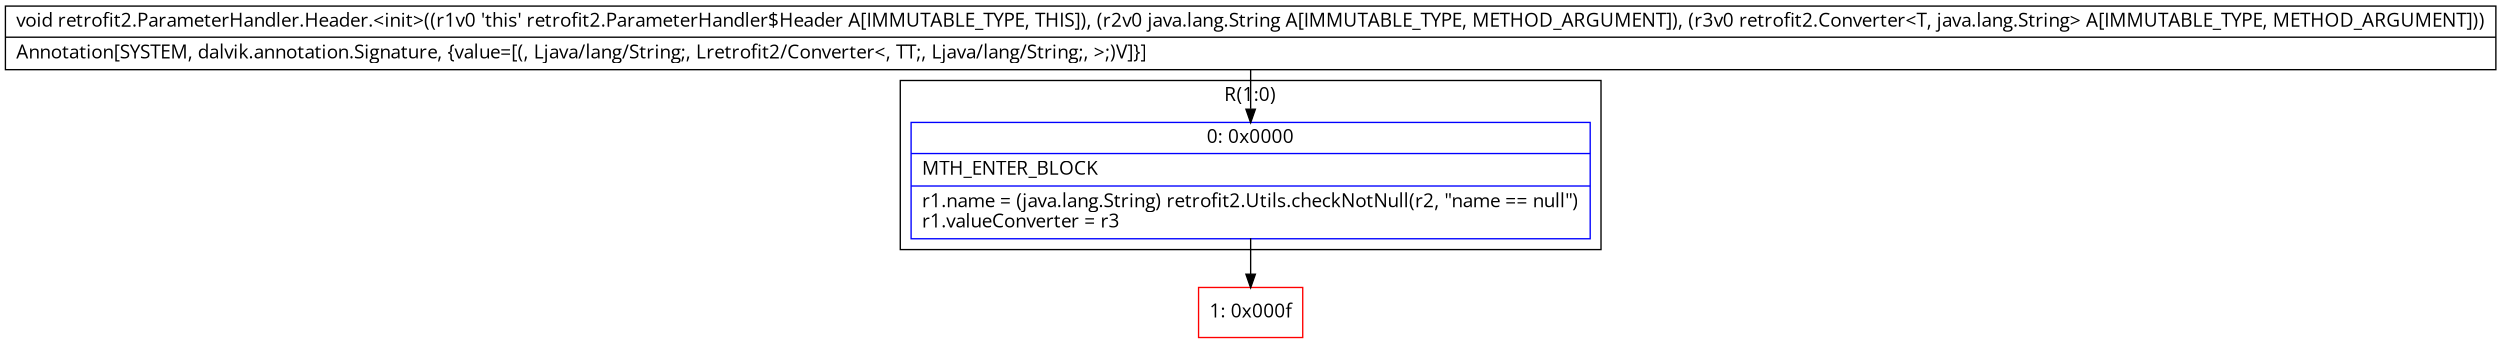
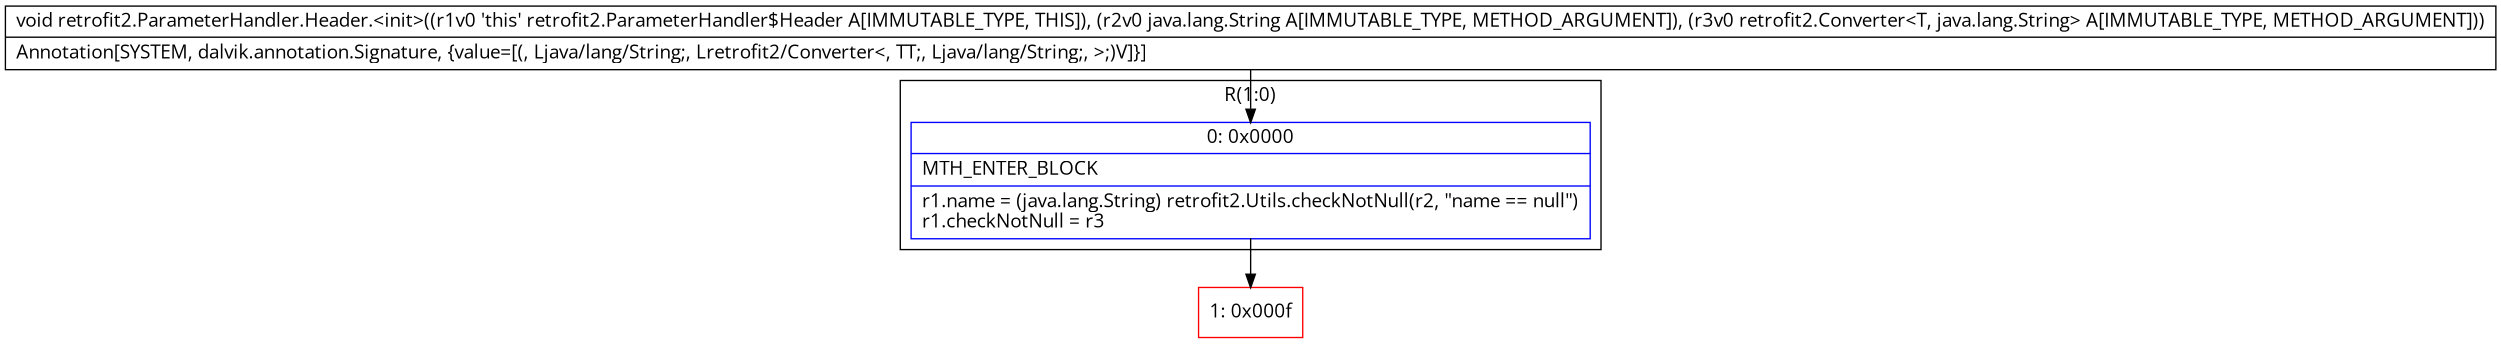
node "0: 0x0000": text "r1.valueConverter = r3" -> "r1.checkNotNull = r3"
